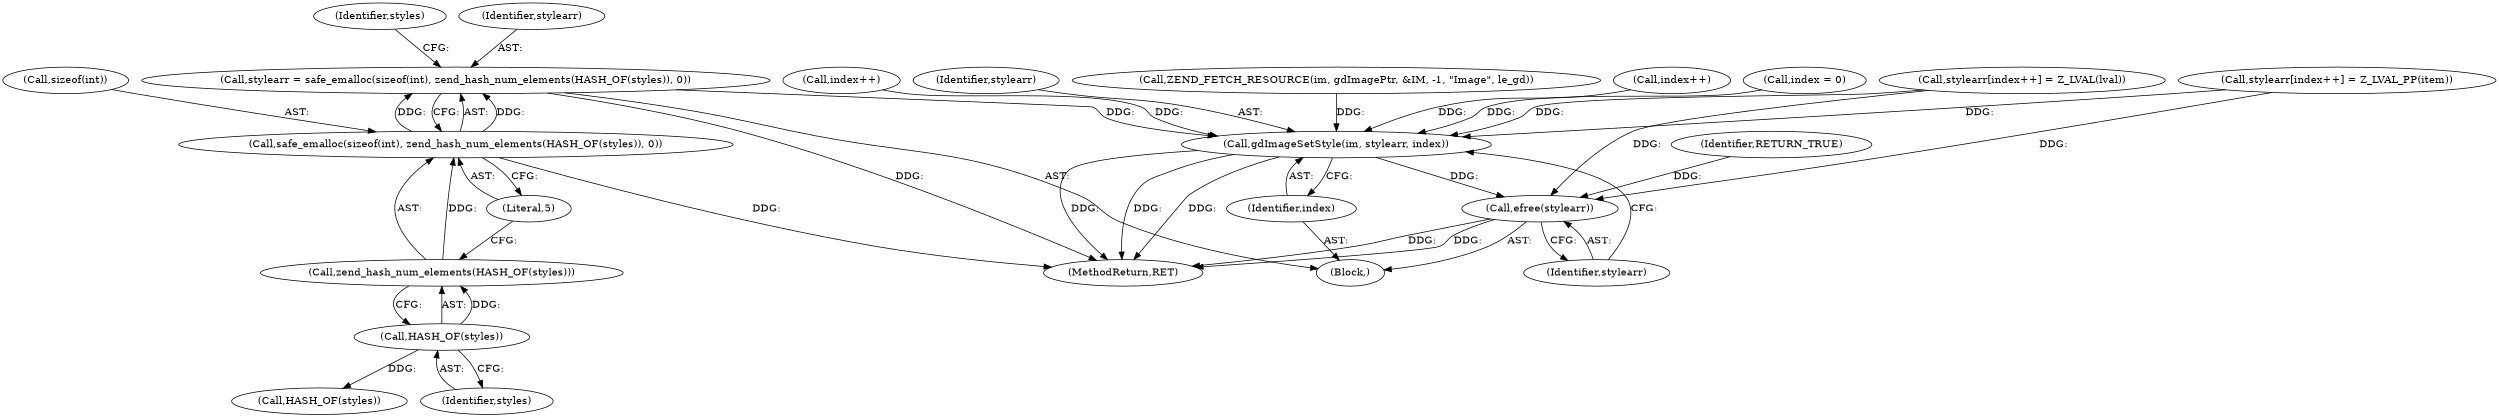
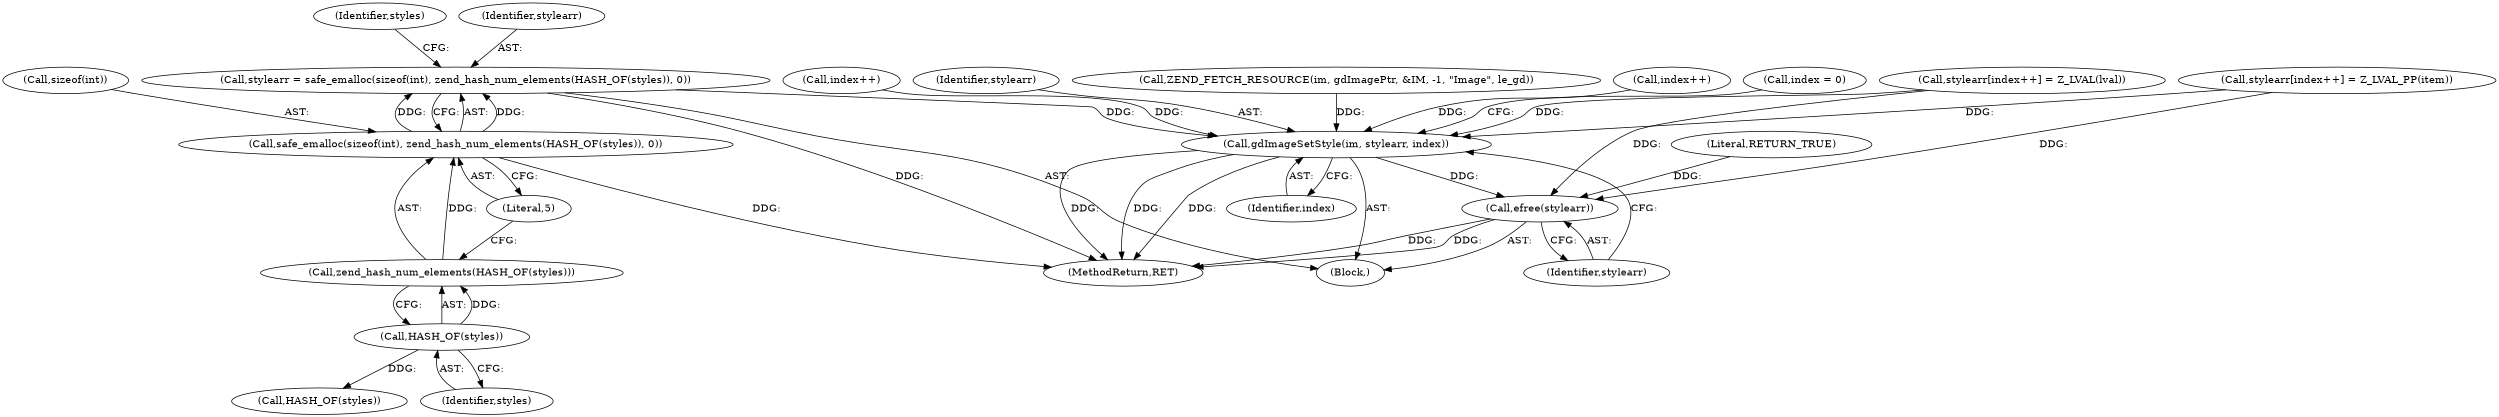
edge "(Call,index = 0)" -> "(Call,gdImageSetStyle(im, stylearr, index))": label "DDG: " -> "CFG: "
node "(Identifier,RETURN_TRUE)": label "(Identifier,RETURN_TRUE)" -> "(Literal,RETURN_TRUE)"
edge "(Identifier,index)" -> "(Block,)": now "(Call,gdImageSetStyle(im, stylearr, index))" -> "(Block,)"
